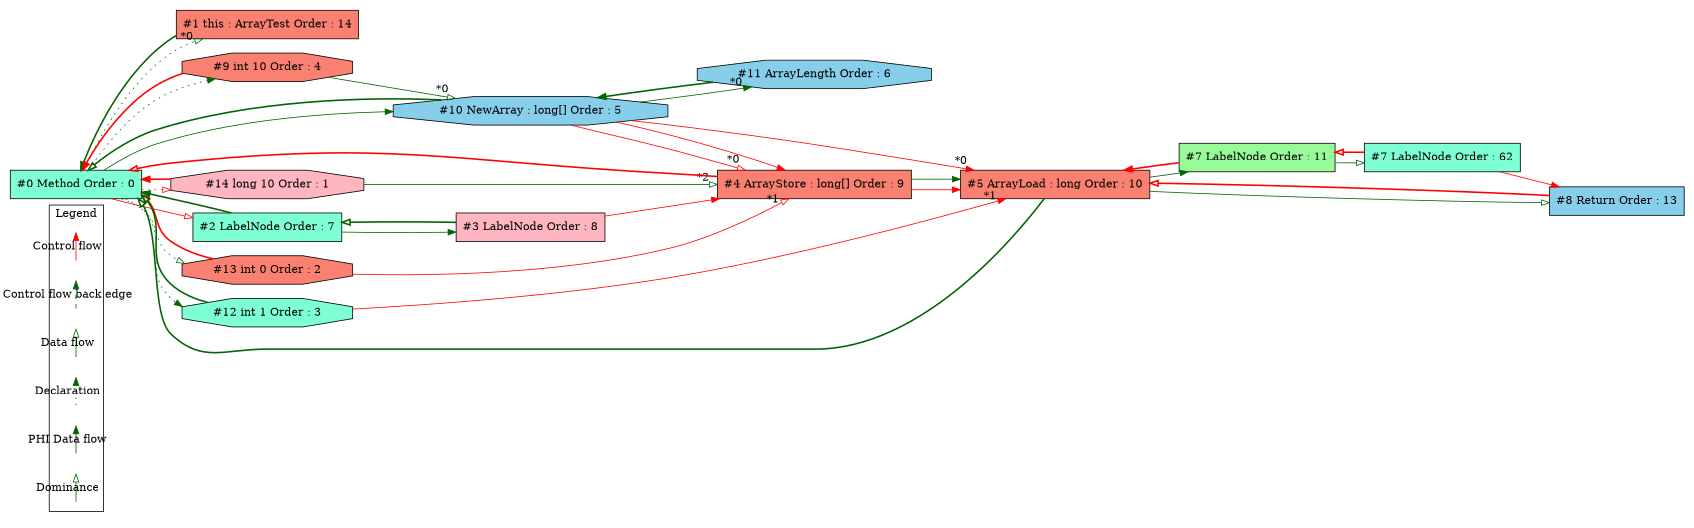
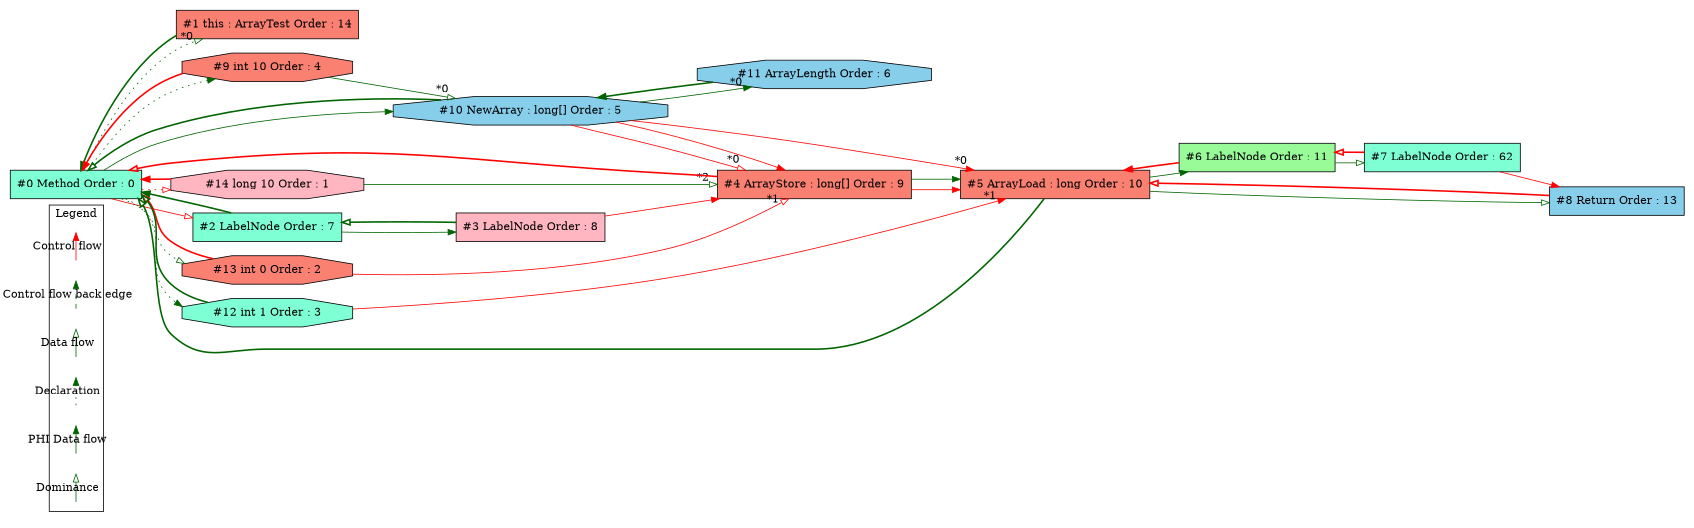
node "#7 LabelNode Order : 11": label "#7 LabelNode Order : 11" -> "#6 LabelNode Order : 11"
